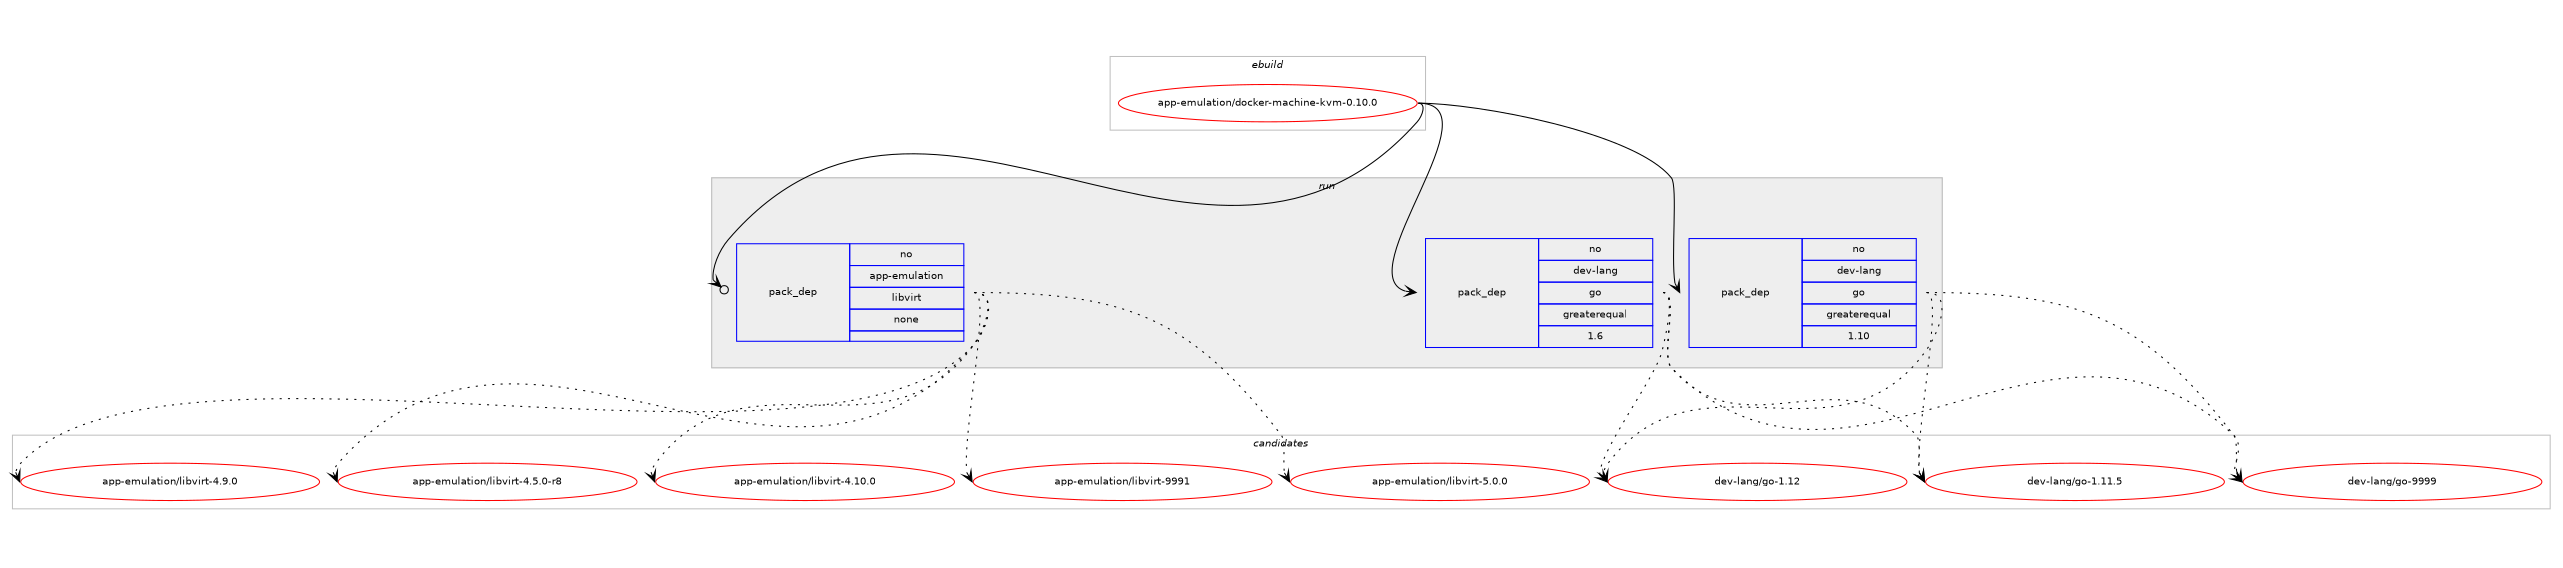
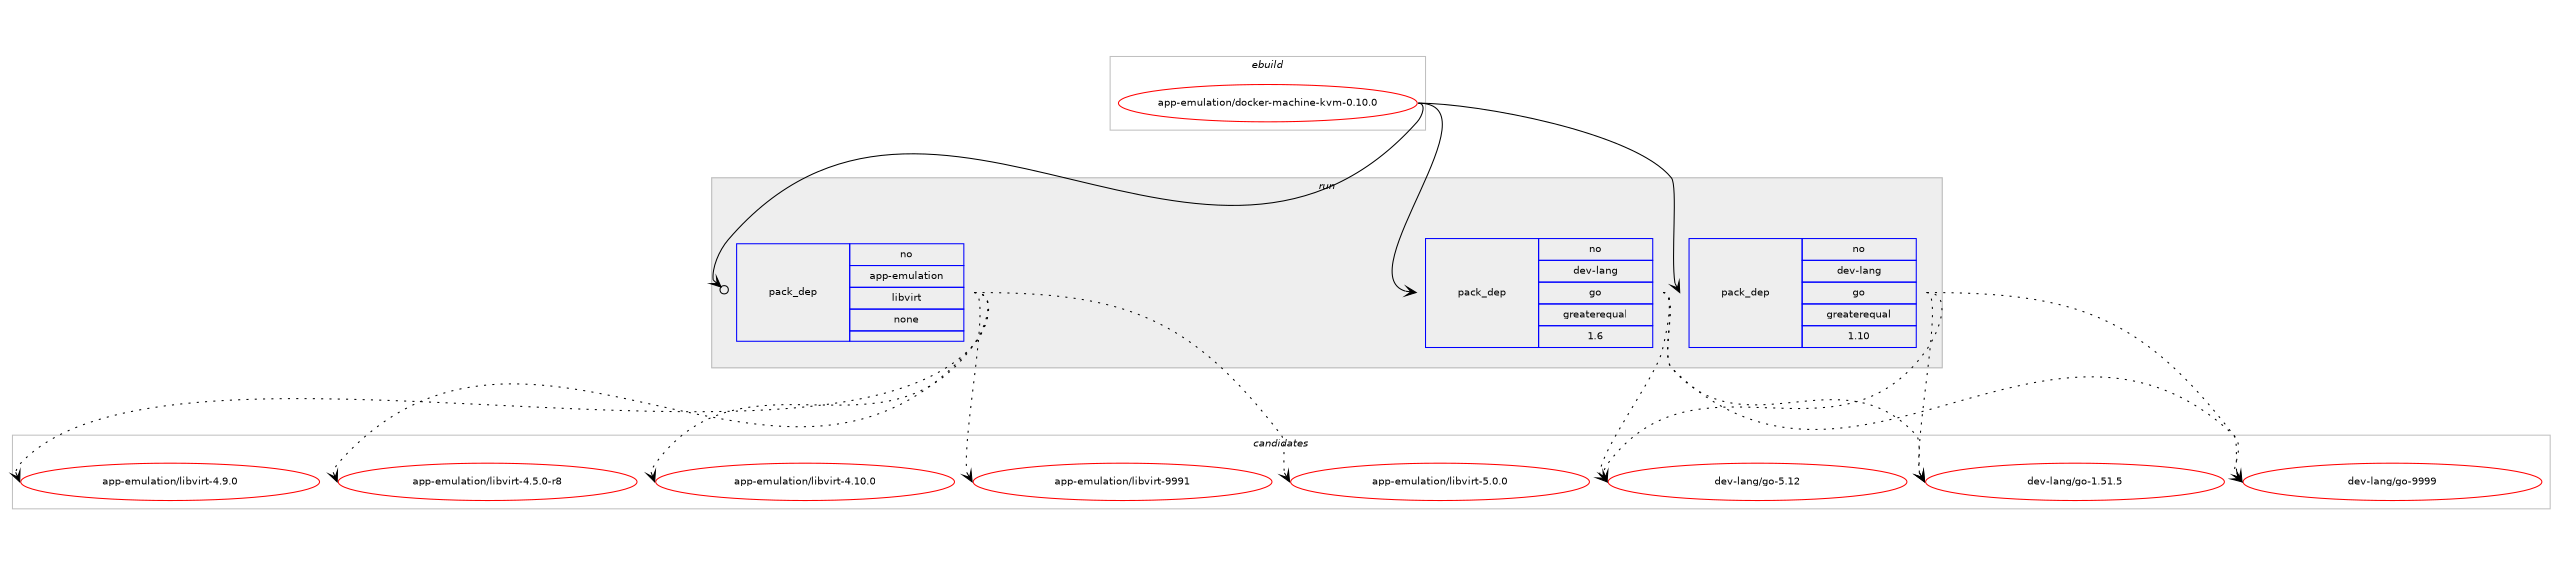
node "dev-lang/go-1.12": label "dev-lang/go-1.12" -> "dev-lang/go-5.12"
node "dev-lang/go-1.11.5": label "dev-lang/go-1.11.5" -> "dev-lang/go-1.51.5"
